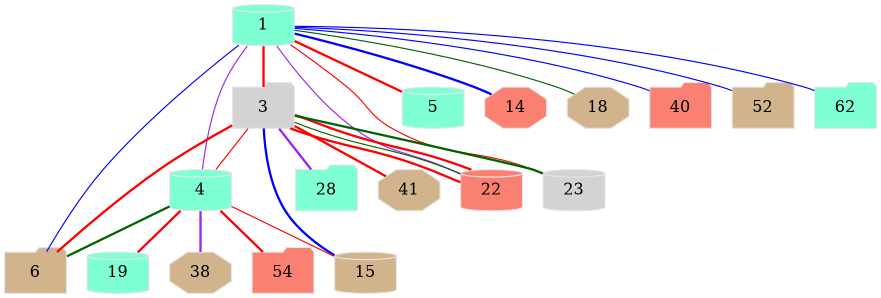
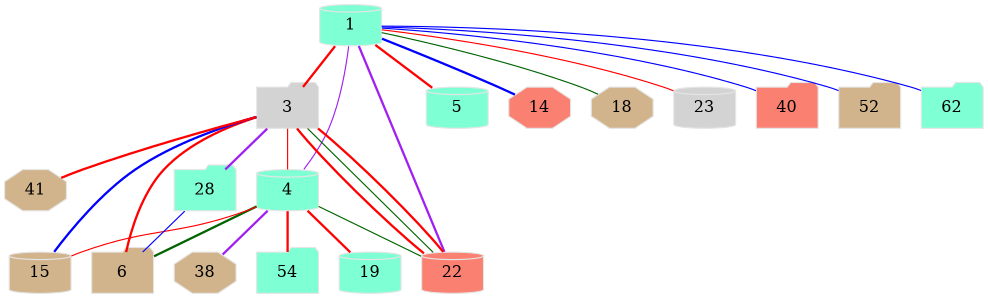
edge "1" -- "22": style solid -> bold
edge "3" -- "23": removed
edge "1" -- "6": now "28" -- "6"
edge "4" -- "22": added
node "54": fillcolor salmon -> aquamarine
